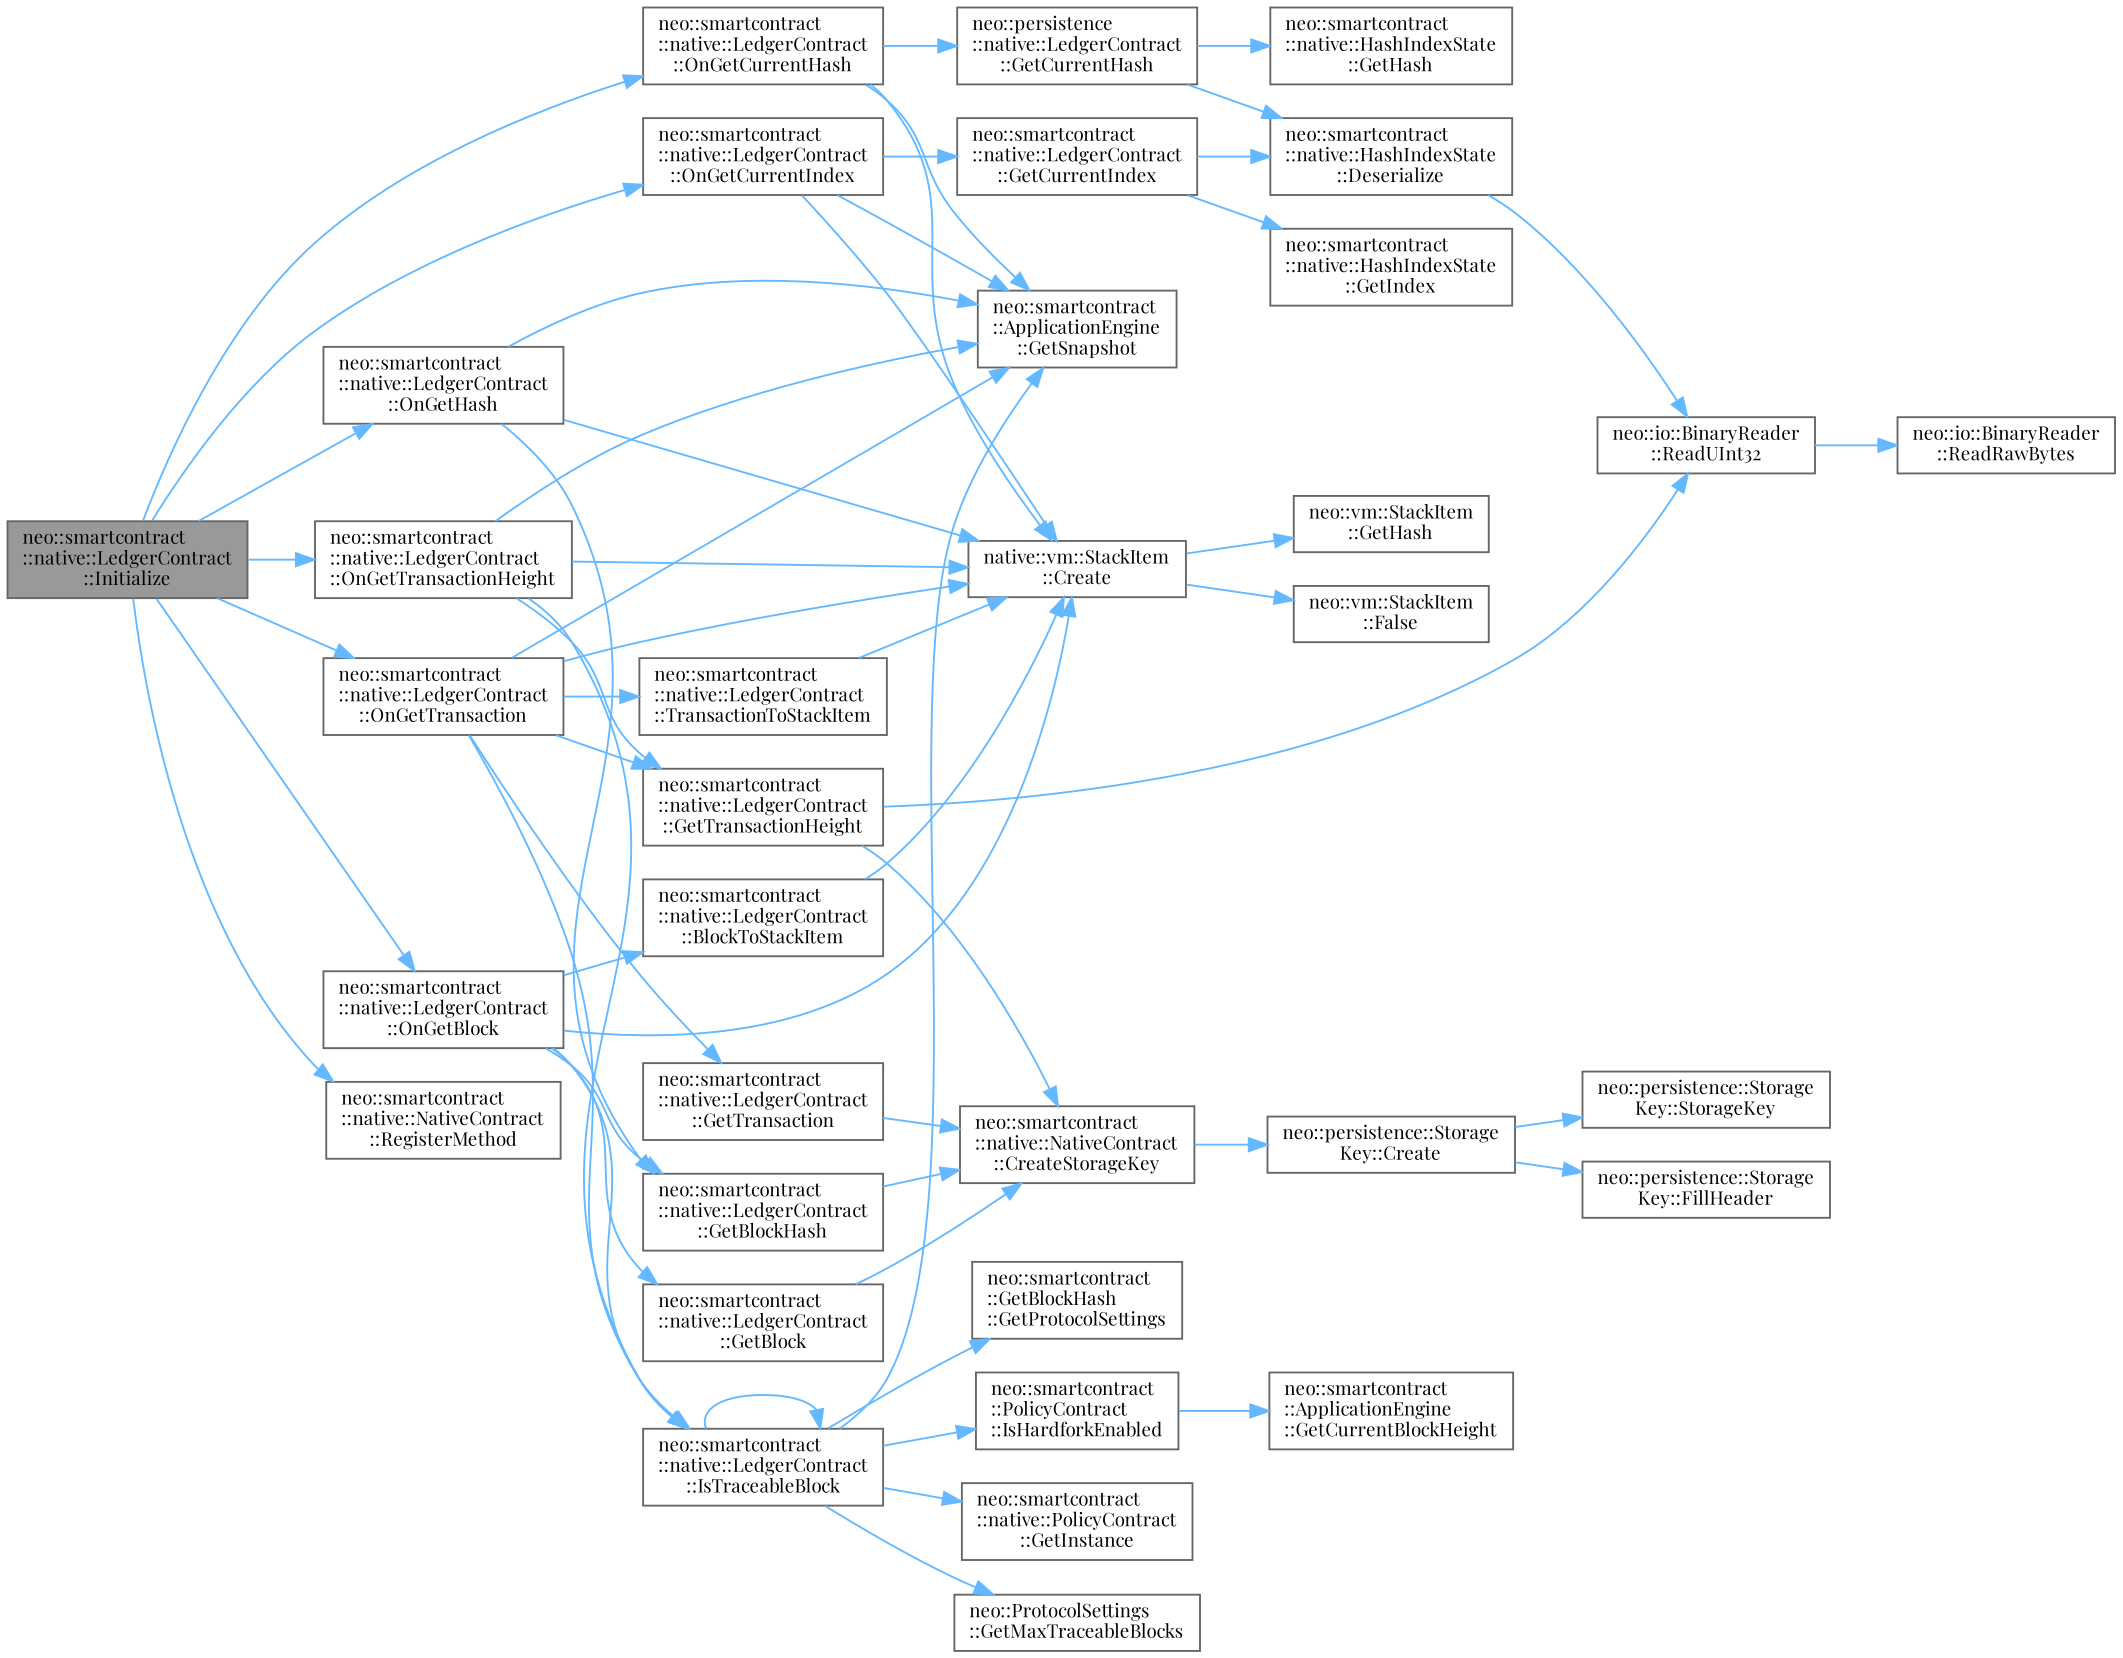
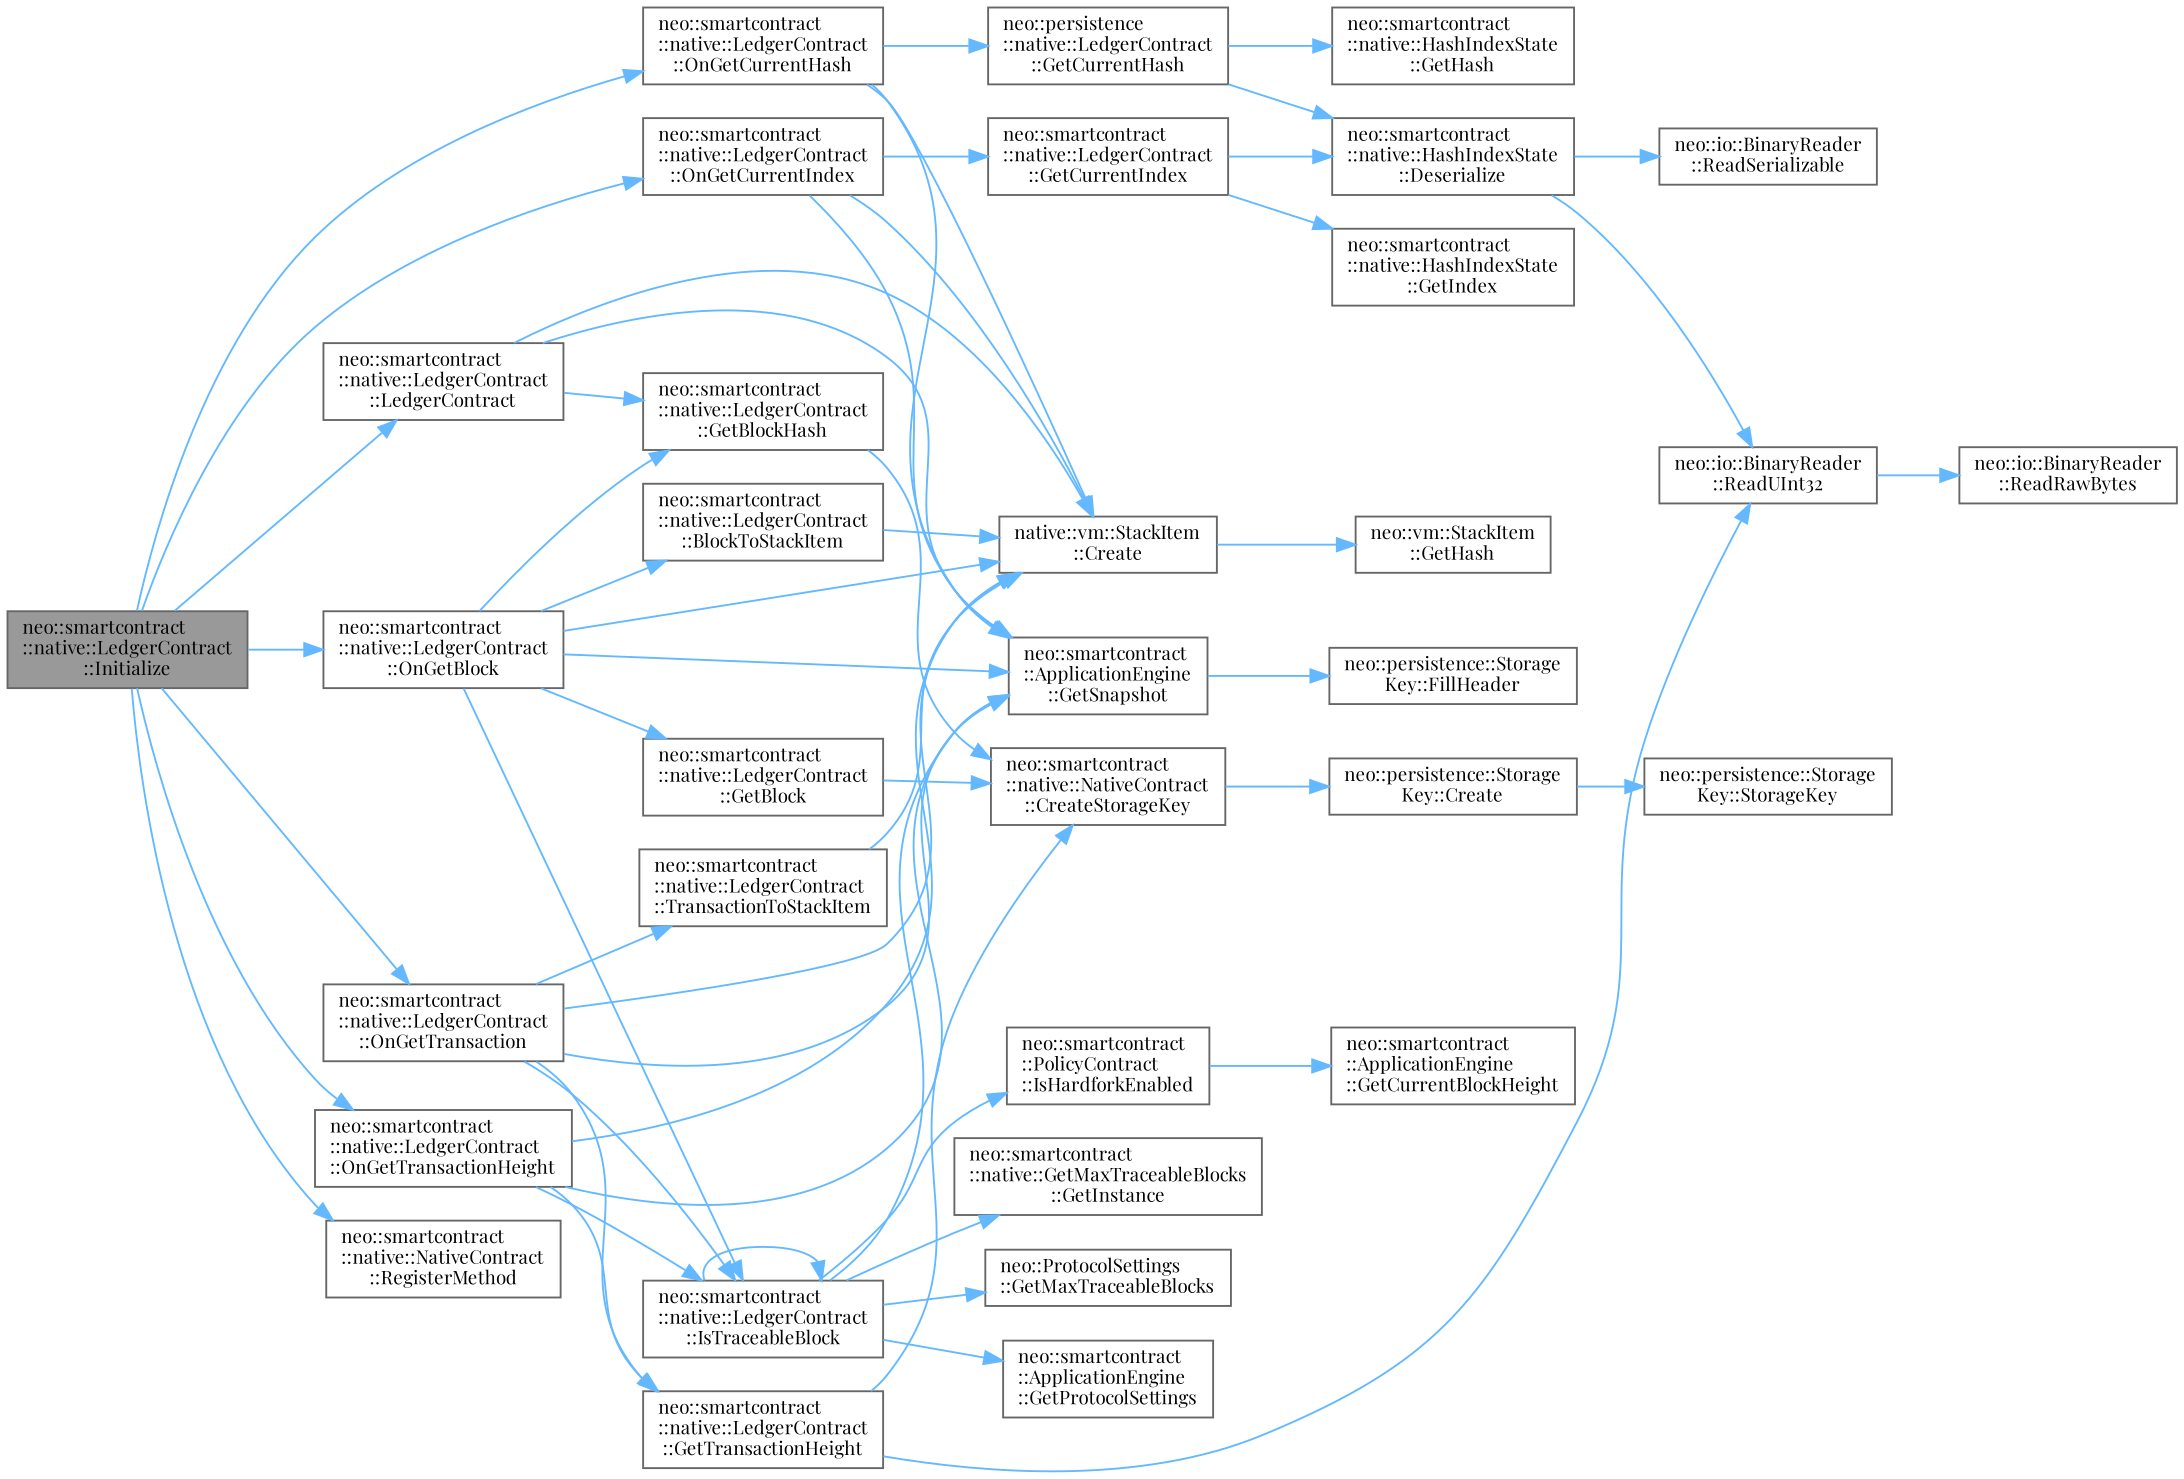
node "neo::io::BinaryReader ::ReadSerializable": added
node "neo::smartcontract ::native::LedgerContract ::OnGetHash": label "neo::smartcontract ::native::LedgerContract ::OnGetHash" -> "neo::smartcontract ::native::LedgerContract ::LedgerContract"
node "neo::vm::StackItem ::False": removed
edge "neo::smartcontract ::native::LedgerContract ::OnGetBlock" -> "neo::smartcontract ::ApplicationEngine ::GetSnapshot": added
node "neo::smartcontract ::native::LedgerContract ::GetTransaction": removed
edge "neo::persistence::Storage Key::Create" -> "neo::persistence::Storage Key::FillHeader": now "neo::smartcontract ::ApplicationEngine ::GetSnapshot" -> "neo::persistence::Storage Key::FillHeader"
node "neo::smartcontract ::GetBlockHash ::GetProtocolSettings": label "neo::smartcontract ::GetBlockHash ::GetProtocolSettings" -> "neo::smartcontract ::ApplicationEngine ::GetProtocolSettings"
node "neo::smartcontract ::native::PolicyContract ::GetInstance": label "neo::smartcontract ::native::PolicyContract ::GetInstance" -> "neo::smartcontract ::native::GetMaxTraceableBlocks ::GetInstance"
